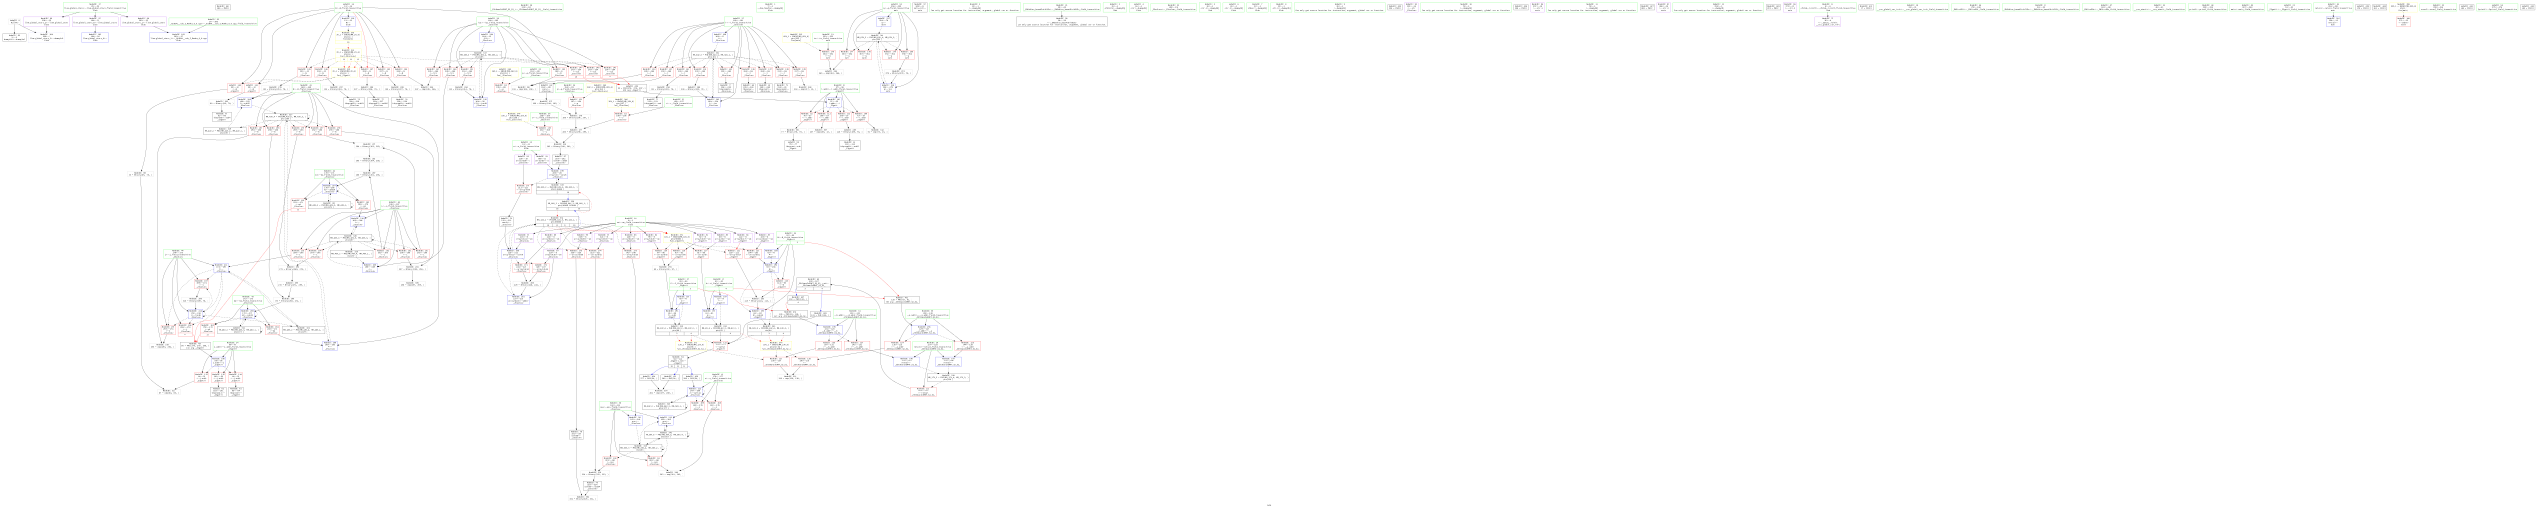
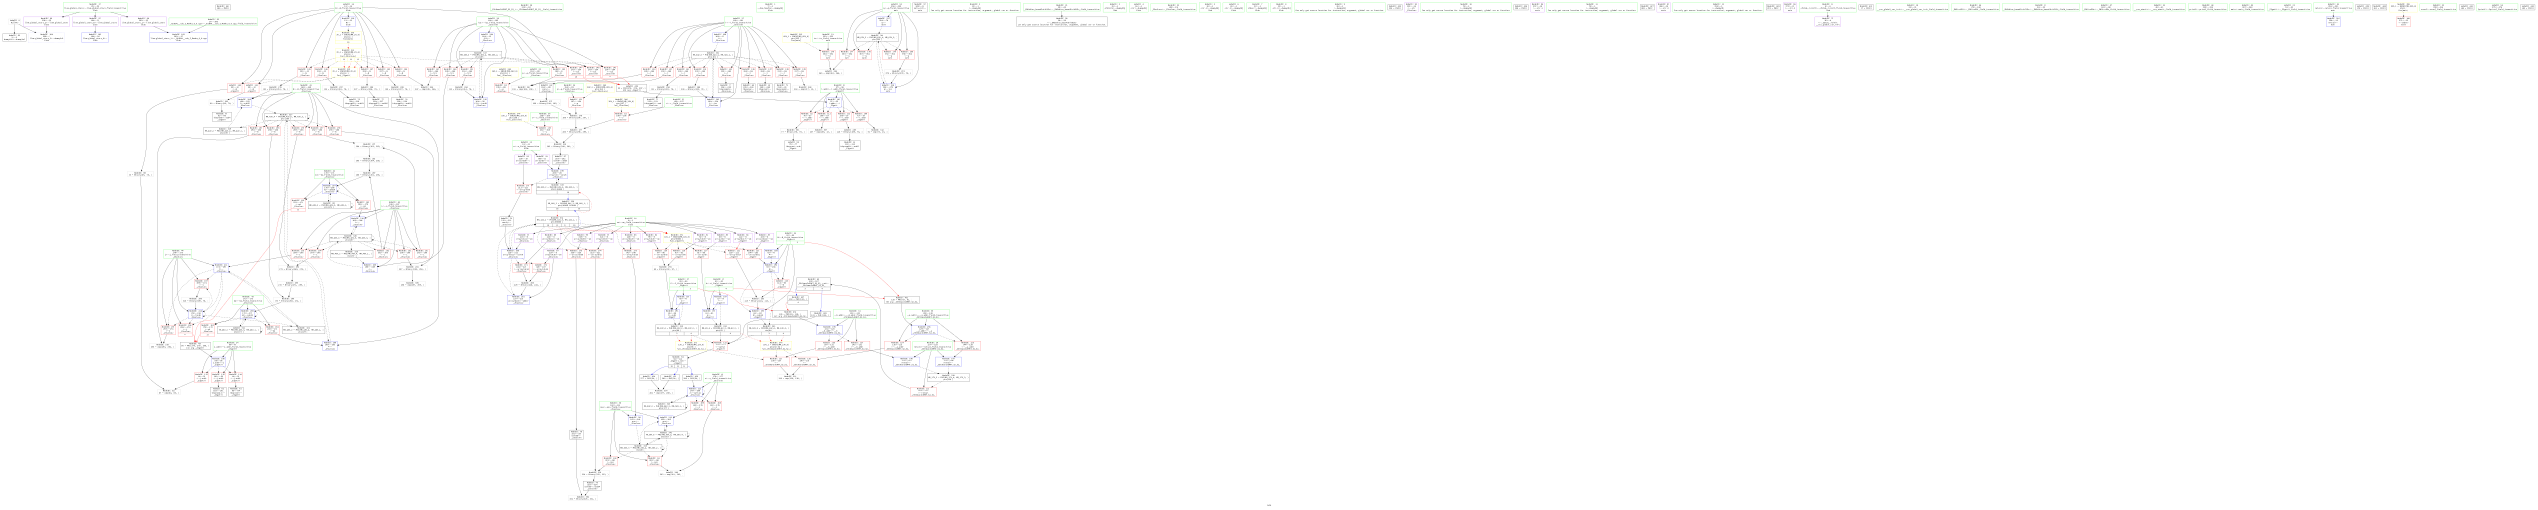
edge "NodeID: 16" -> "NodeID: 107": color red -> black
